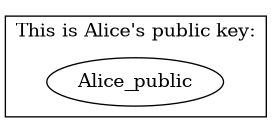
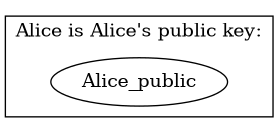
cluster "This is Alice's public key:": label "This is Alice's public key:" -> "Alice is Alice's public key:"
